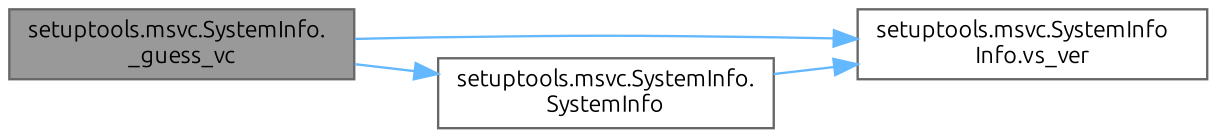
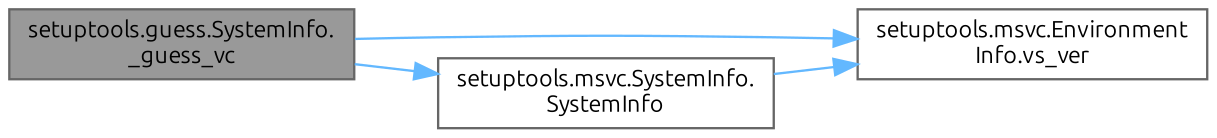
node "setuptools.msvc.SystemInfo. _guess_vc": label "setuptools.msvc.SystemInfo. _guess_vc" -> "setuptools.guess.SystemInfo. _guess_vc"
node "setuptools.msvc.SystemInfo Info.vs_ver": label "setuptools.msvc.SystemInfo Info.vs_ver" -> "setuptools.msvc.Environment Info.vs_ver"
